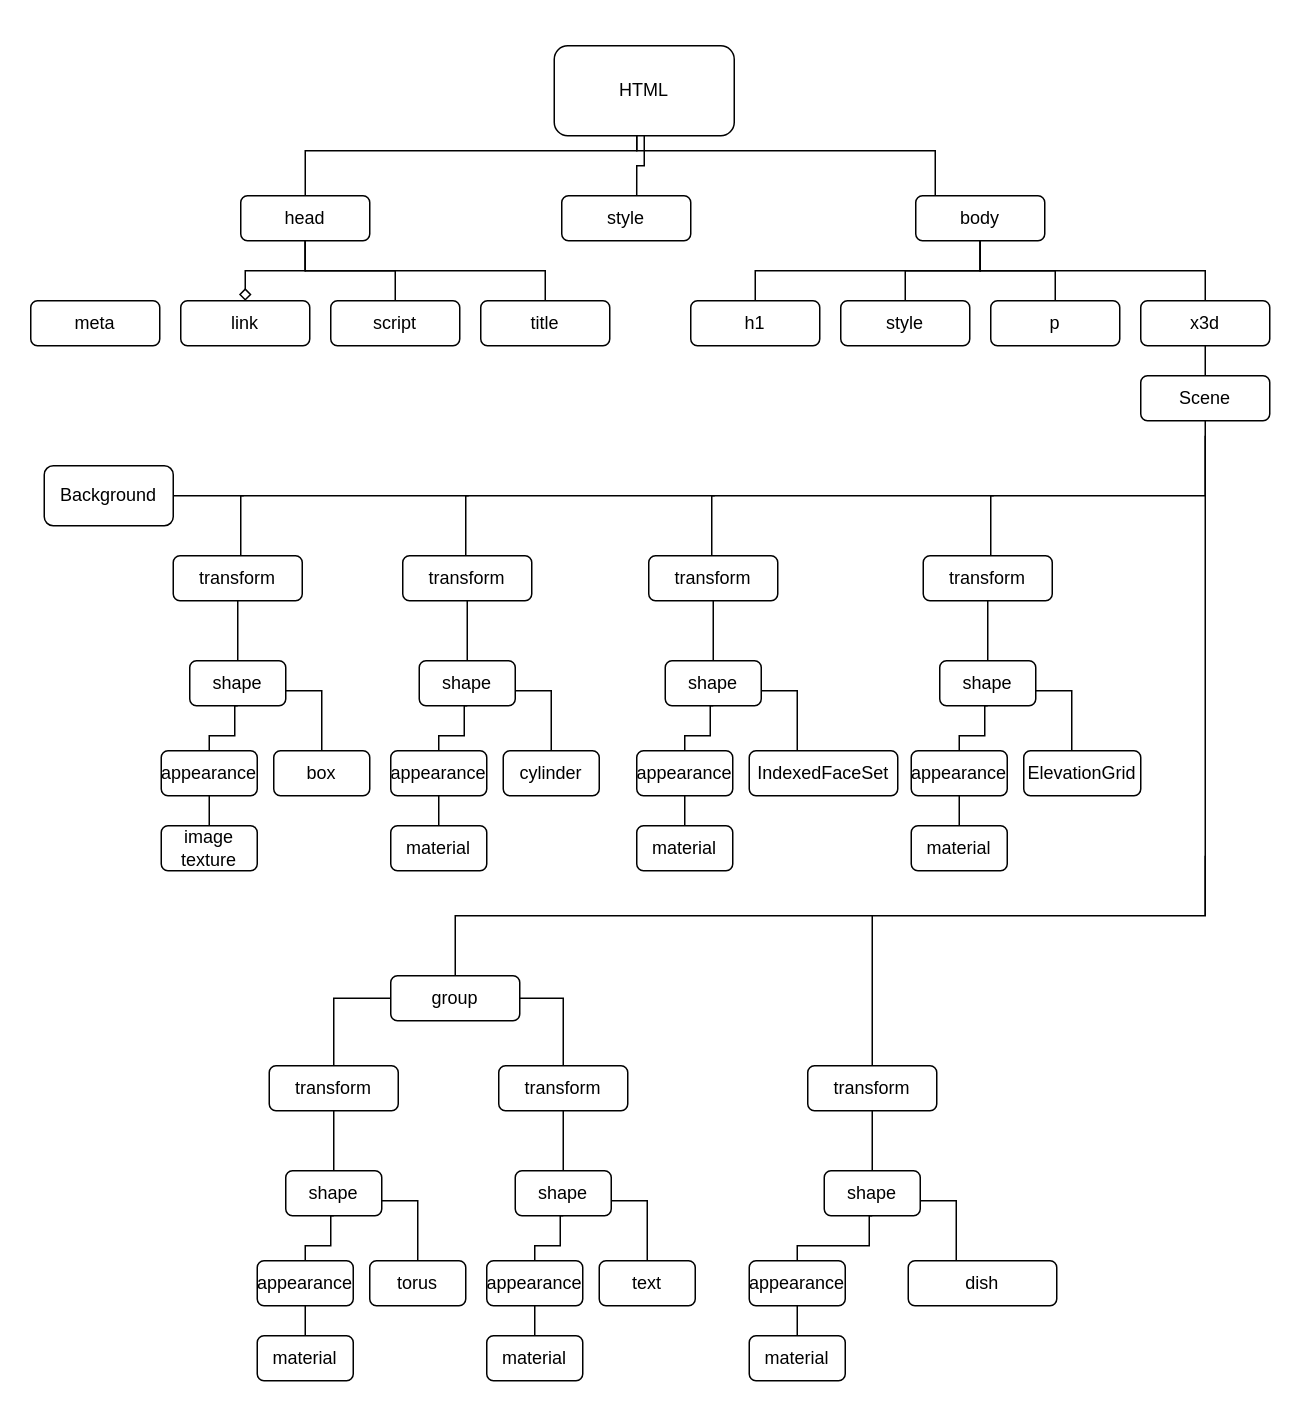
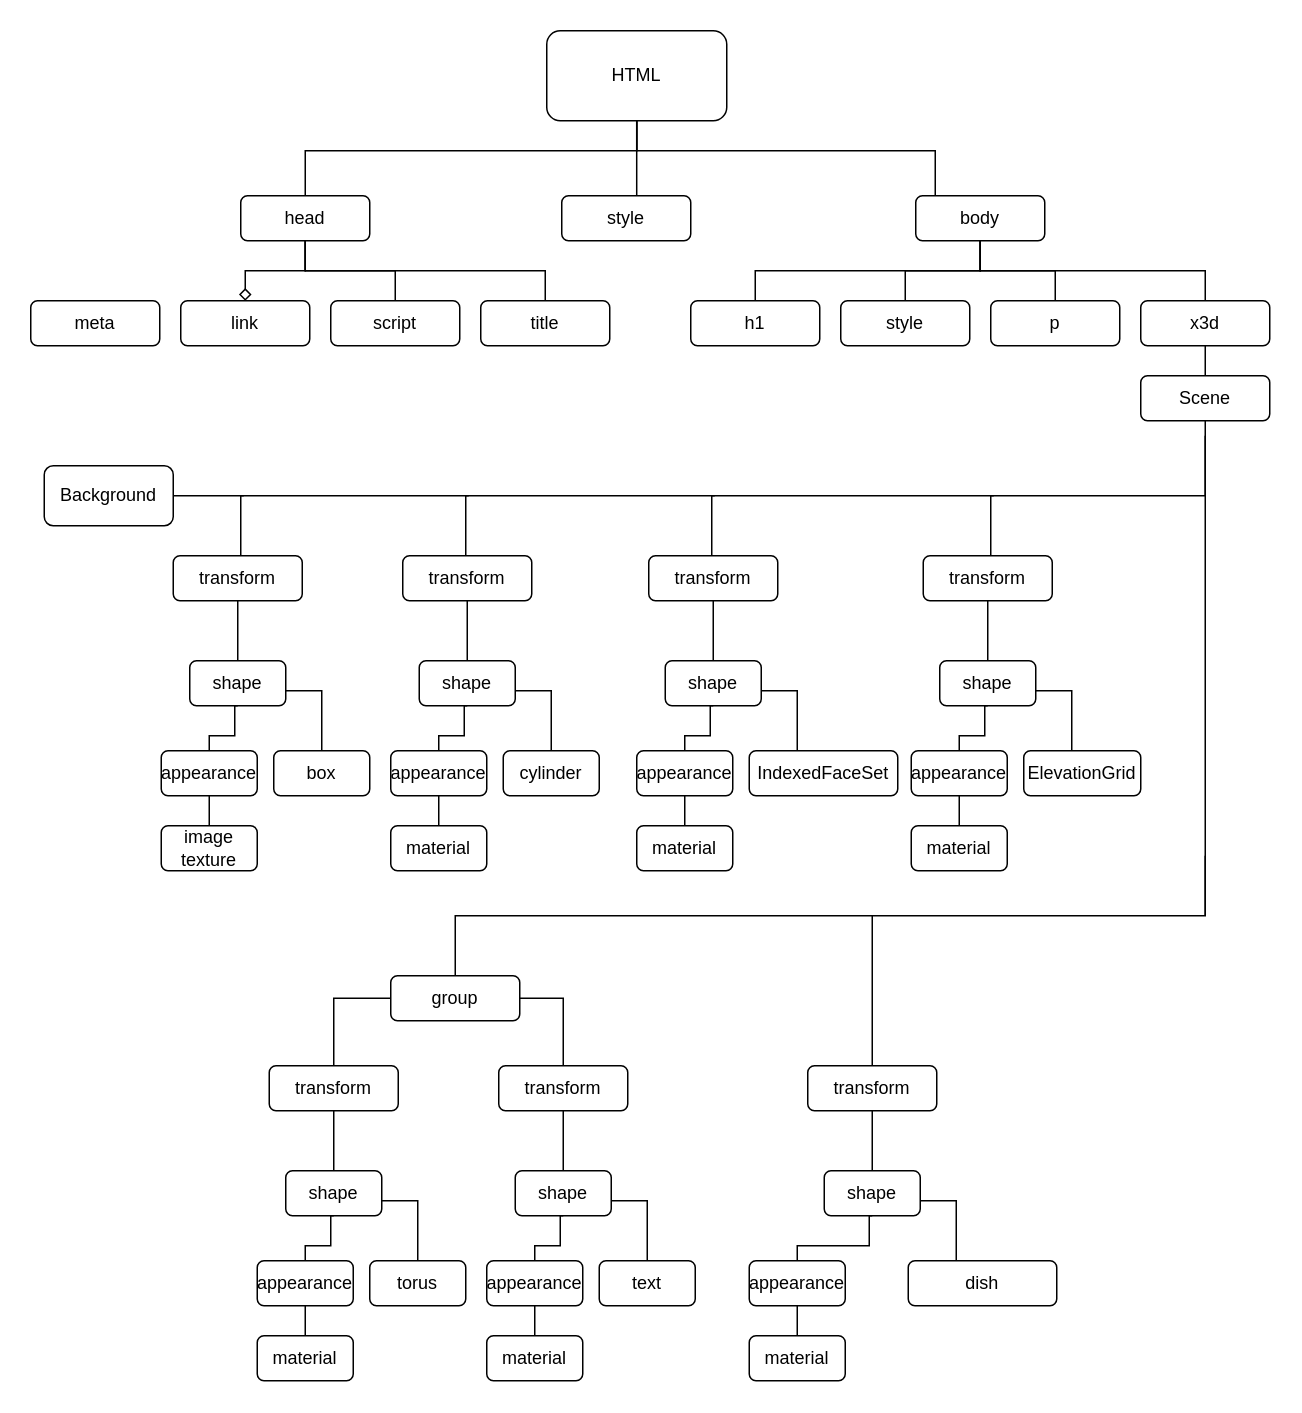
node "HTML": moved (644, 91) -> (637, 76)
